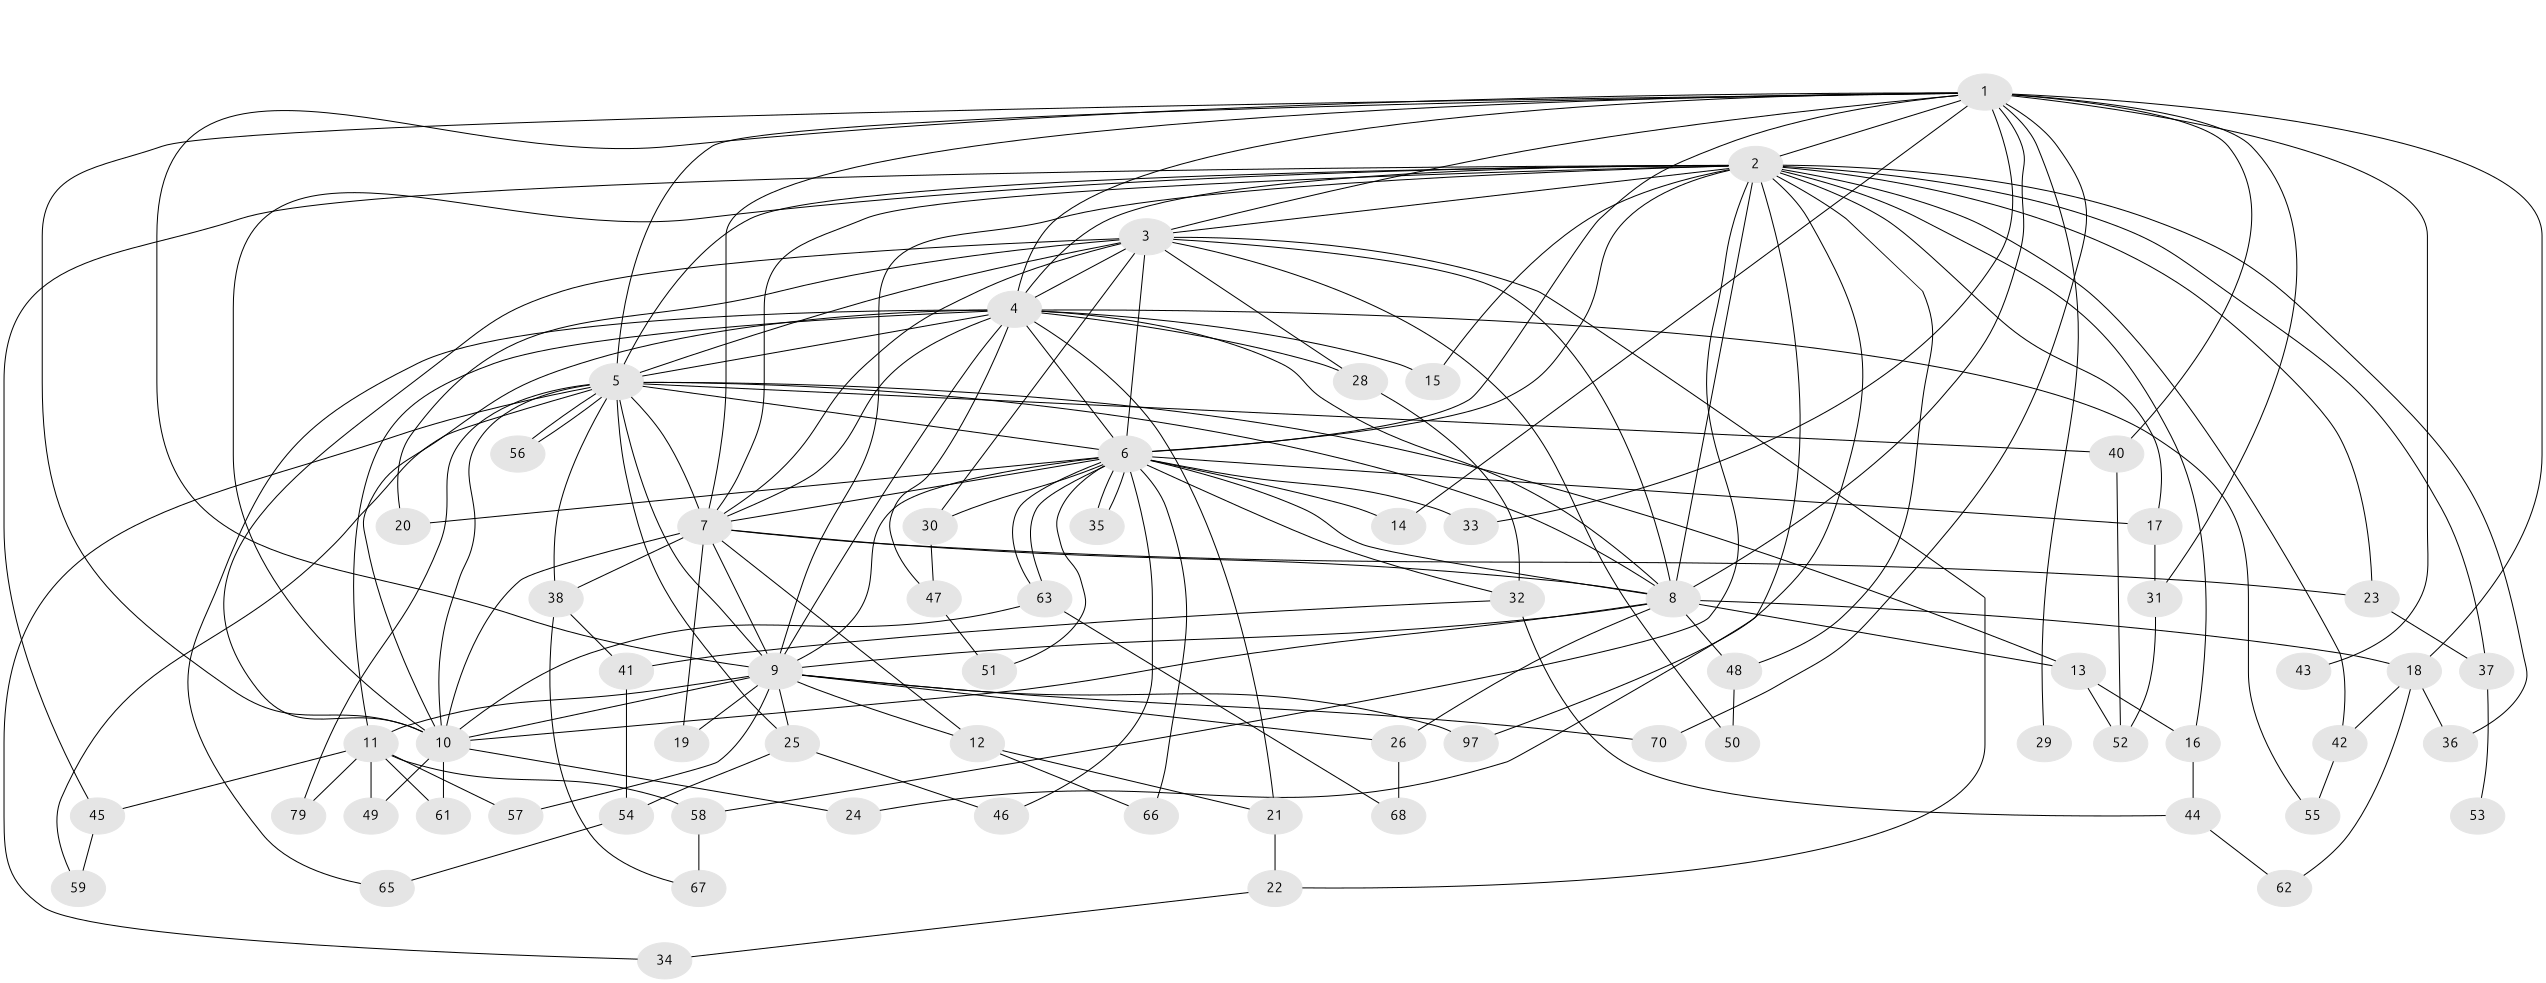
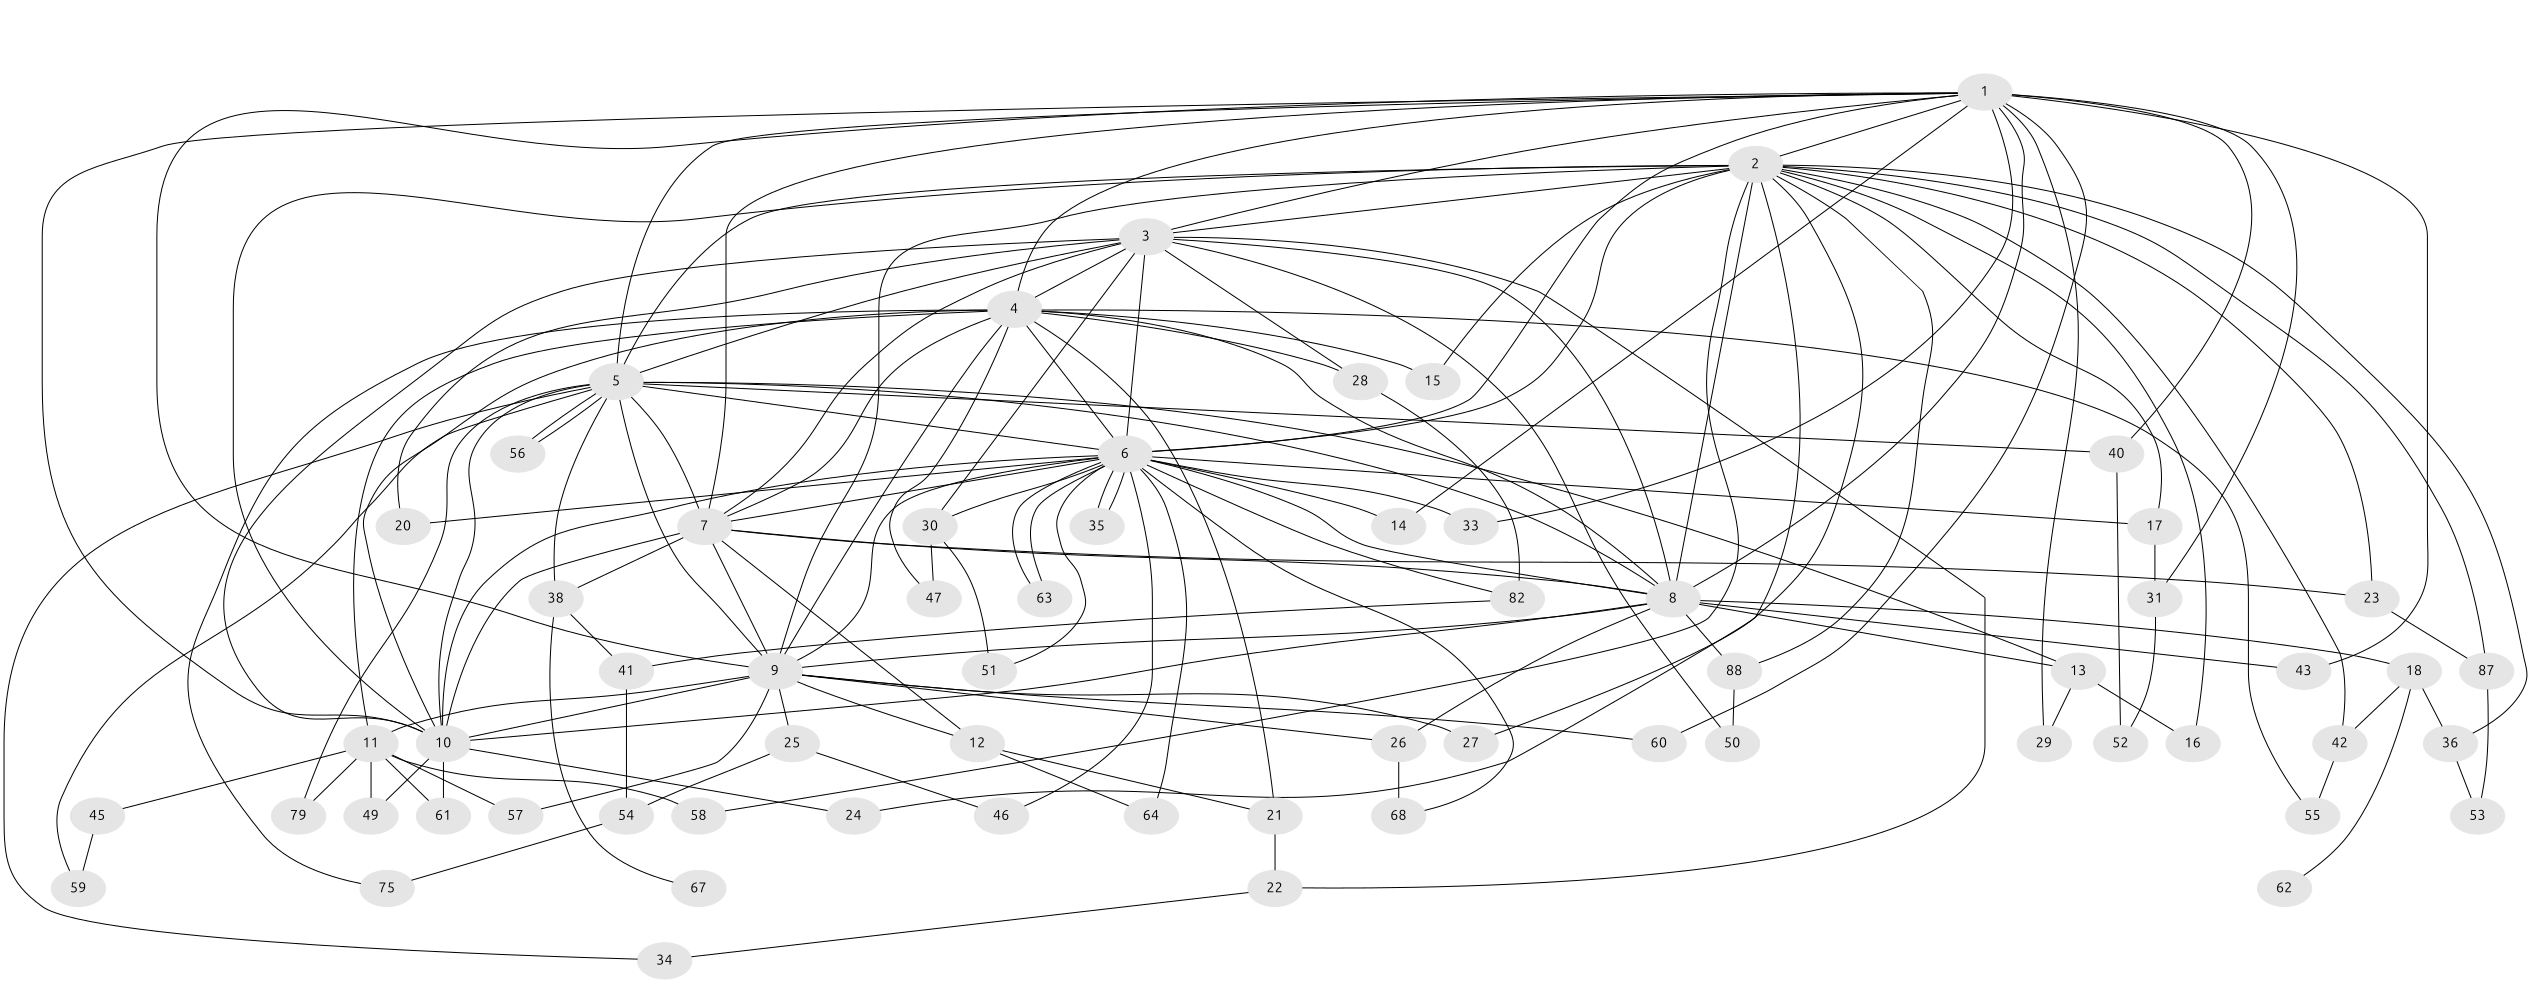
edge "2" -- "4": removed
edge "2" -- "45": removed
edge "1" -- "18": removed
edge "2" -- "7": removed
edge "4" -- "5": removed
edge "5" -- "25": removed
node "32": label "32" -> "82"
edge "63" -- "10": now "6" -- "10"
edge "8" -- "43": added
edge "47" -- "51": now "30" -- "51"
node "48": label "48" -> "88"
node "37": label "37" -> "87"
edge "13" -- "52": now "13" -- "29"
edge "63" -- "68": now "6" -- "68"
node "19": removed
node "97": label "97" -> "27"
node "70": label "70" -> "60"
edge "36" -- "53": added
node "66": label "66" -> "64"
node "44": removed
edge "58" -- "67": removed
node "65": label "65" -> "75"
